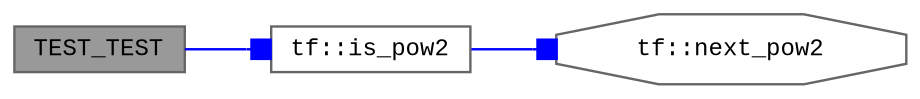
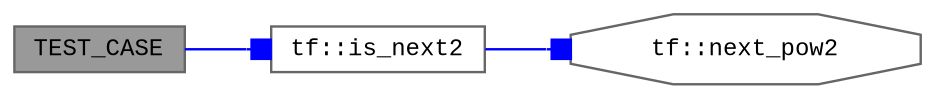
node "TEST_TEST": label "TEST_TEST" -> "TEST_CASE"
node "tf::is_pow2": label "tf::is_pow2" -> "tf::is_next2"
